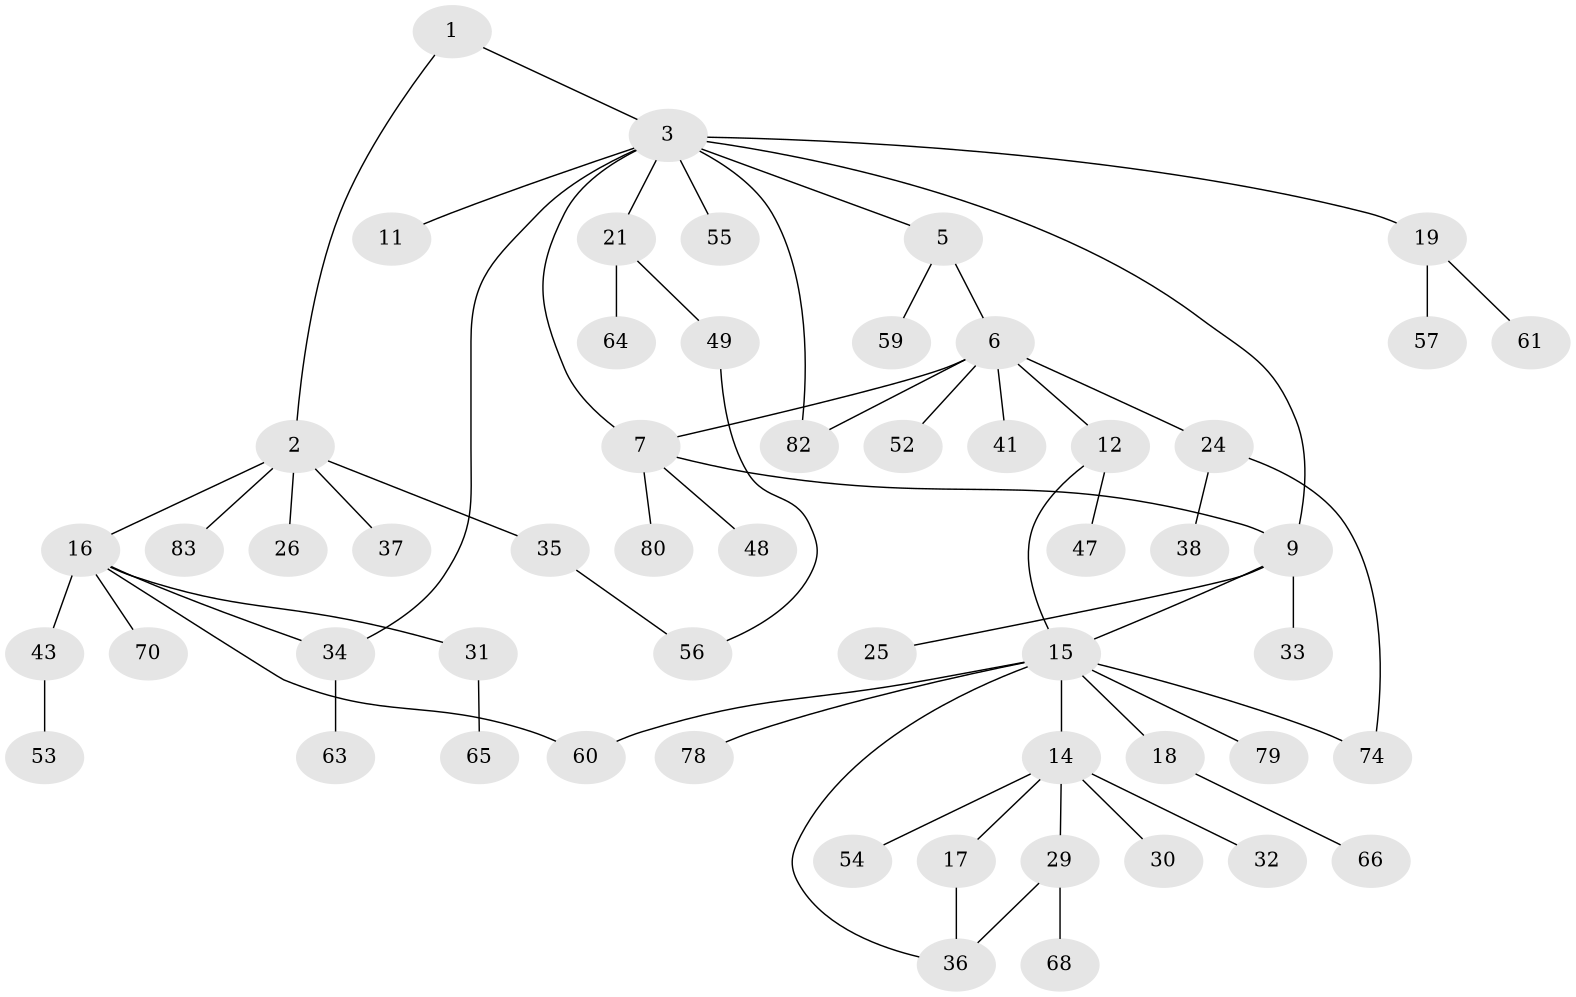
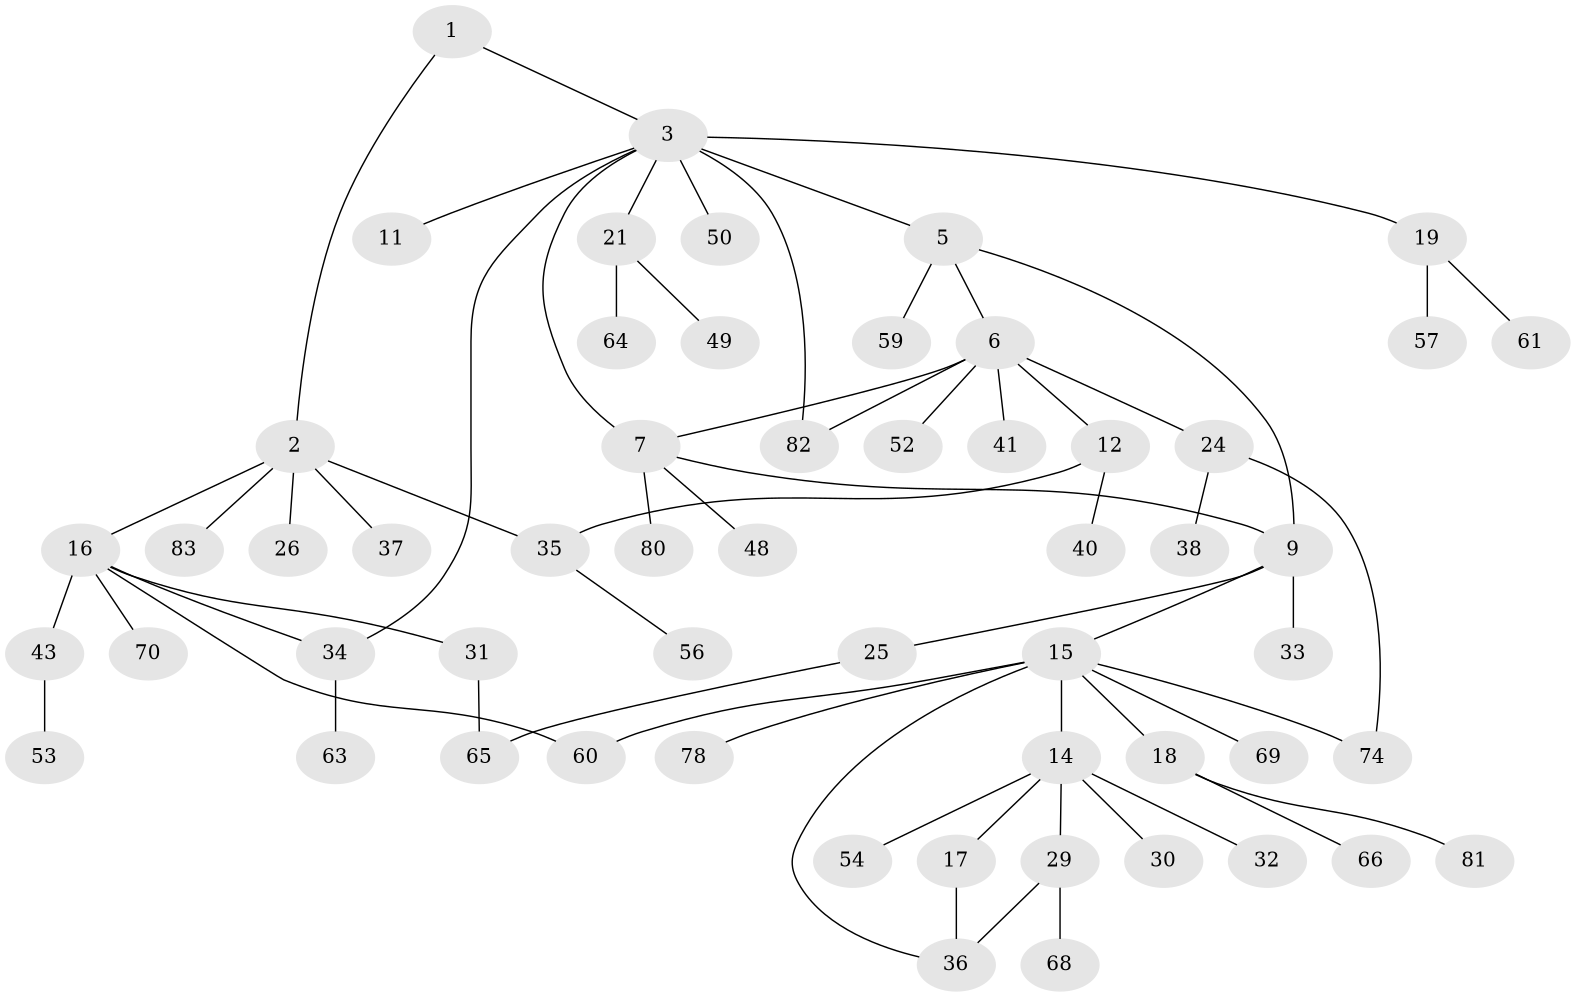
node "55": label "55" -> "50"
edge "3" -- "9": now "5" -- "9"
edge "49" -- "56": removed
edge "12" -- "15": now "12" -- "35"
node "47": label "47" -> "40"
edge "25" -- "65": added
node "79": label "79" -> "69"
node "81": added
